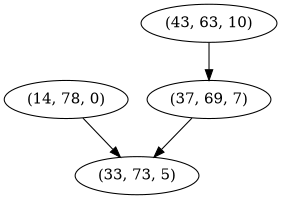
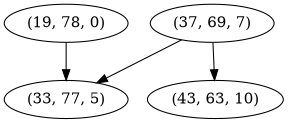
edge "(43, 63, 10)" -> "(37, 69, 7)": reversed
node "(14, 78, 0)": label "(14, 78, 0)" -> "(19, 78, 0)"
node "(33, 73, 5)": label "(33, 73, 5)" -> "(33, 77, 5)"
